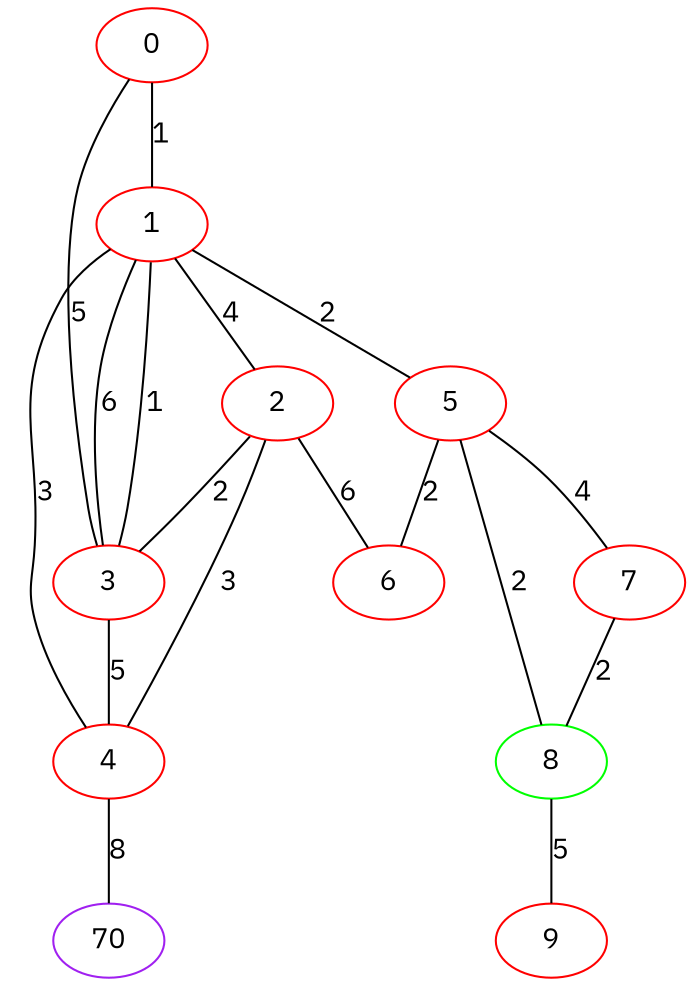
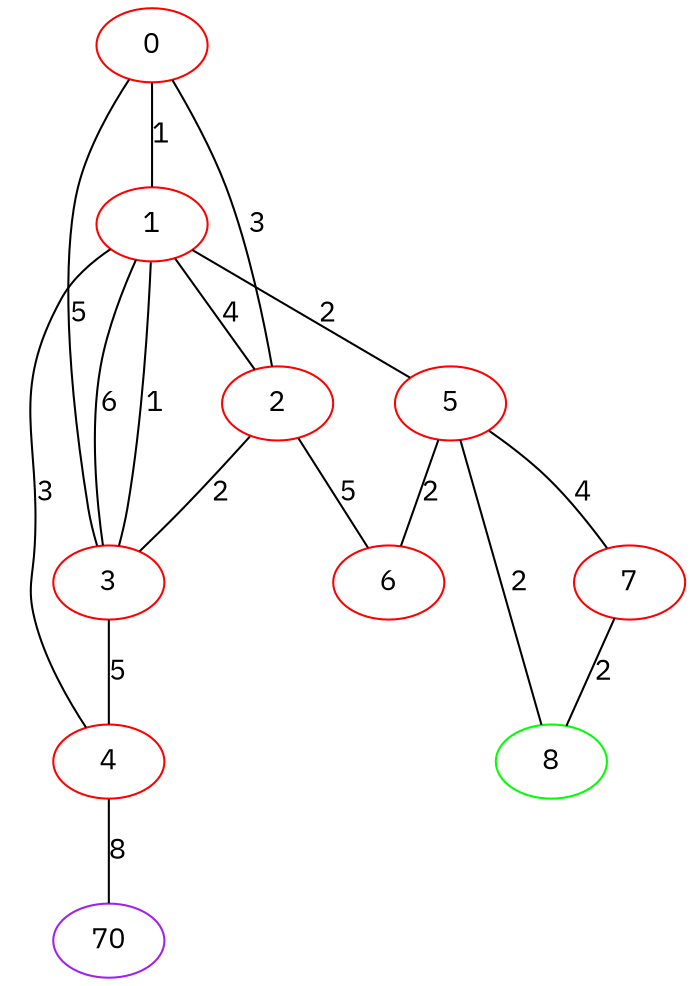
edge "2" -- "6": label "6" -> "5"
edge "2" -- "4": now "2" -- "0"
node "9": removed
